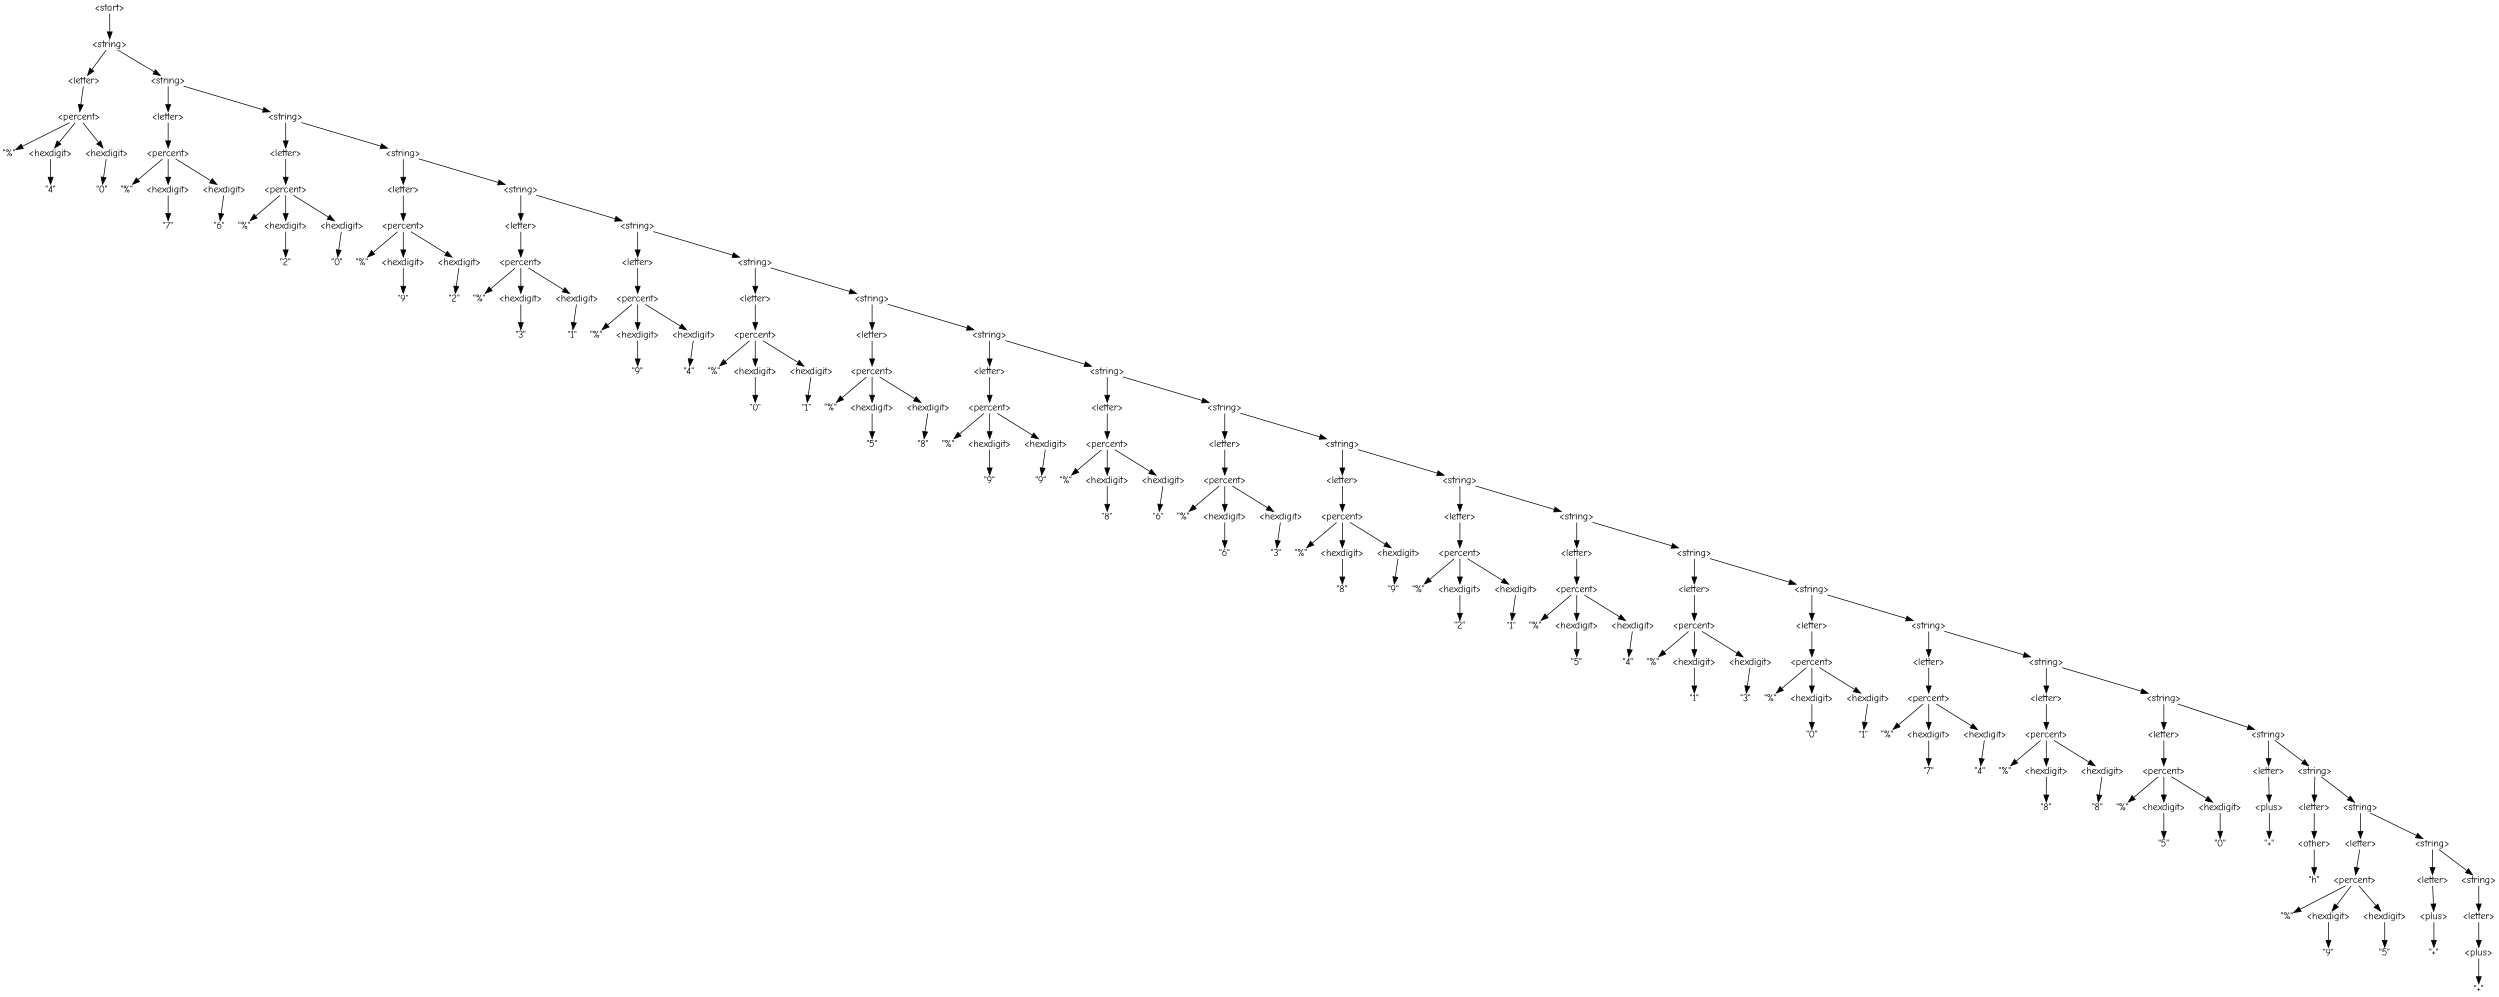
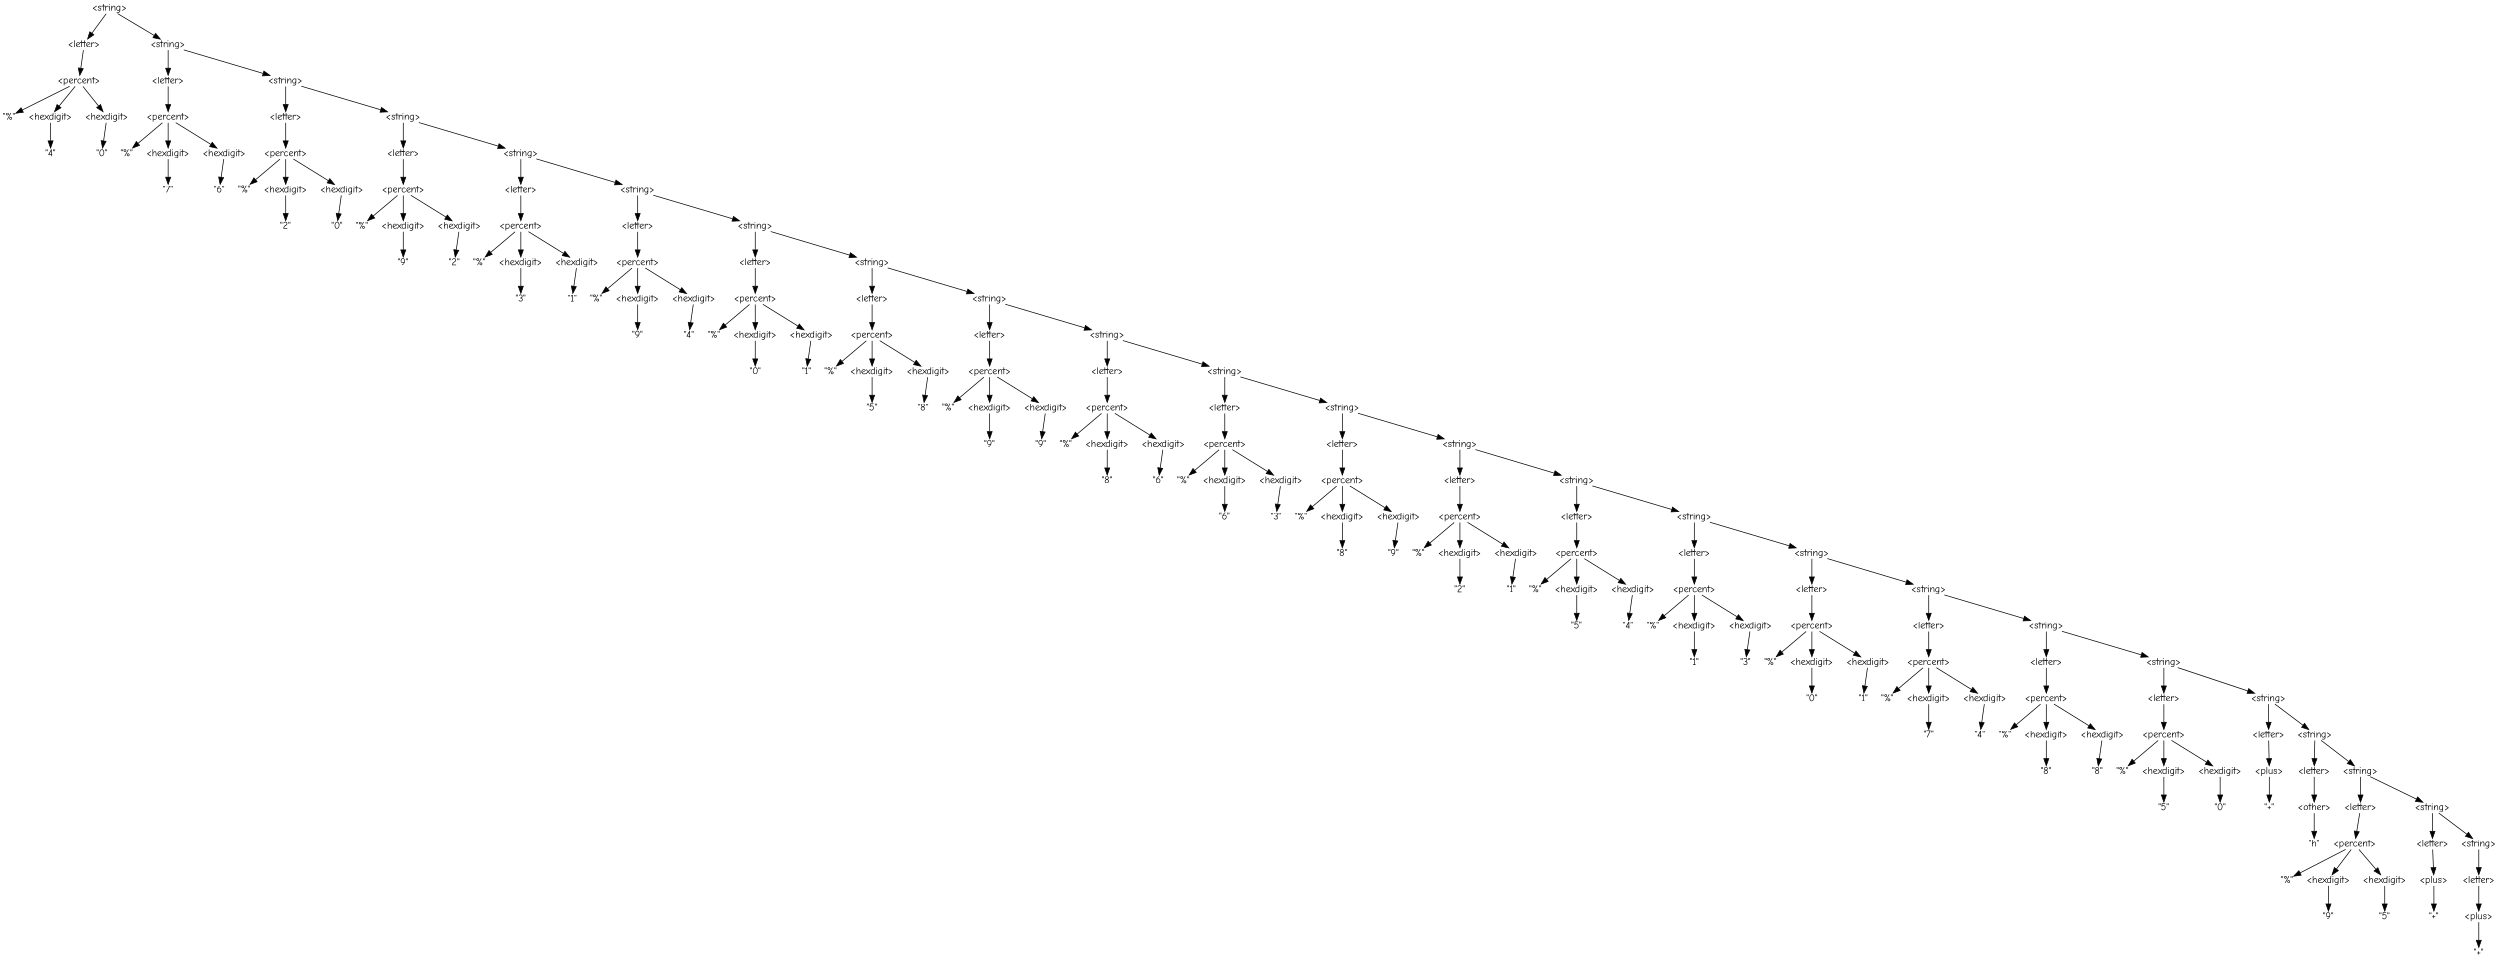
node "<start>": removed
